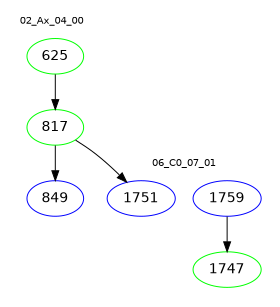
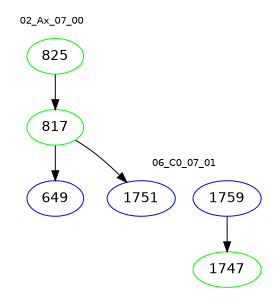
cluster "02_Ax_04_00": label "02_Ax_04_00" -> "02_Ax_07_00"
node "625": label "625" -> "825"
node "849": label "849" -> "649"
